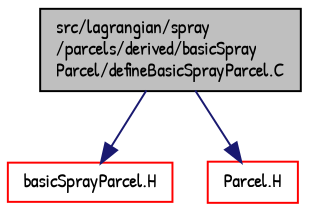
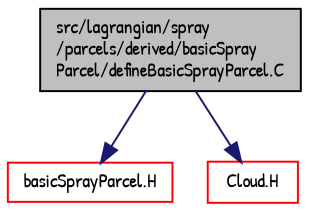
node "Parcel.H": label "Parcel.H" -> "Cloud.H"
